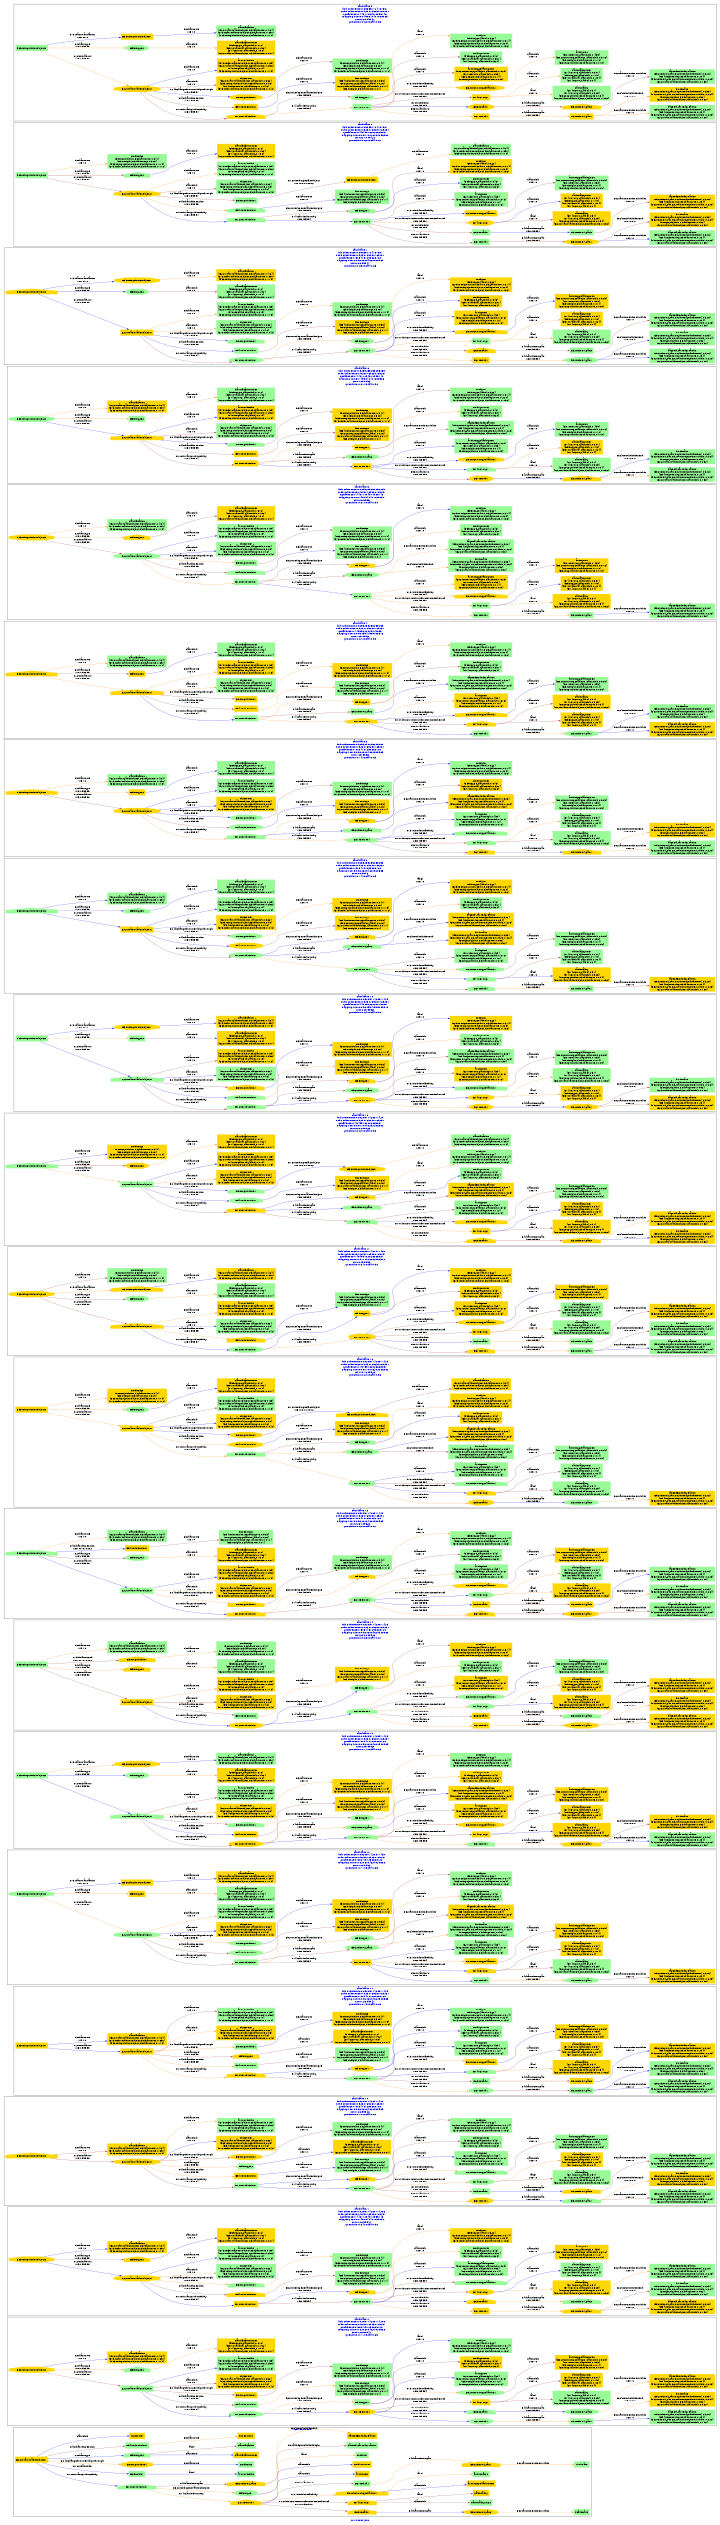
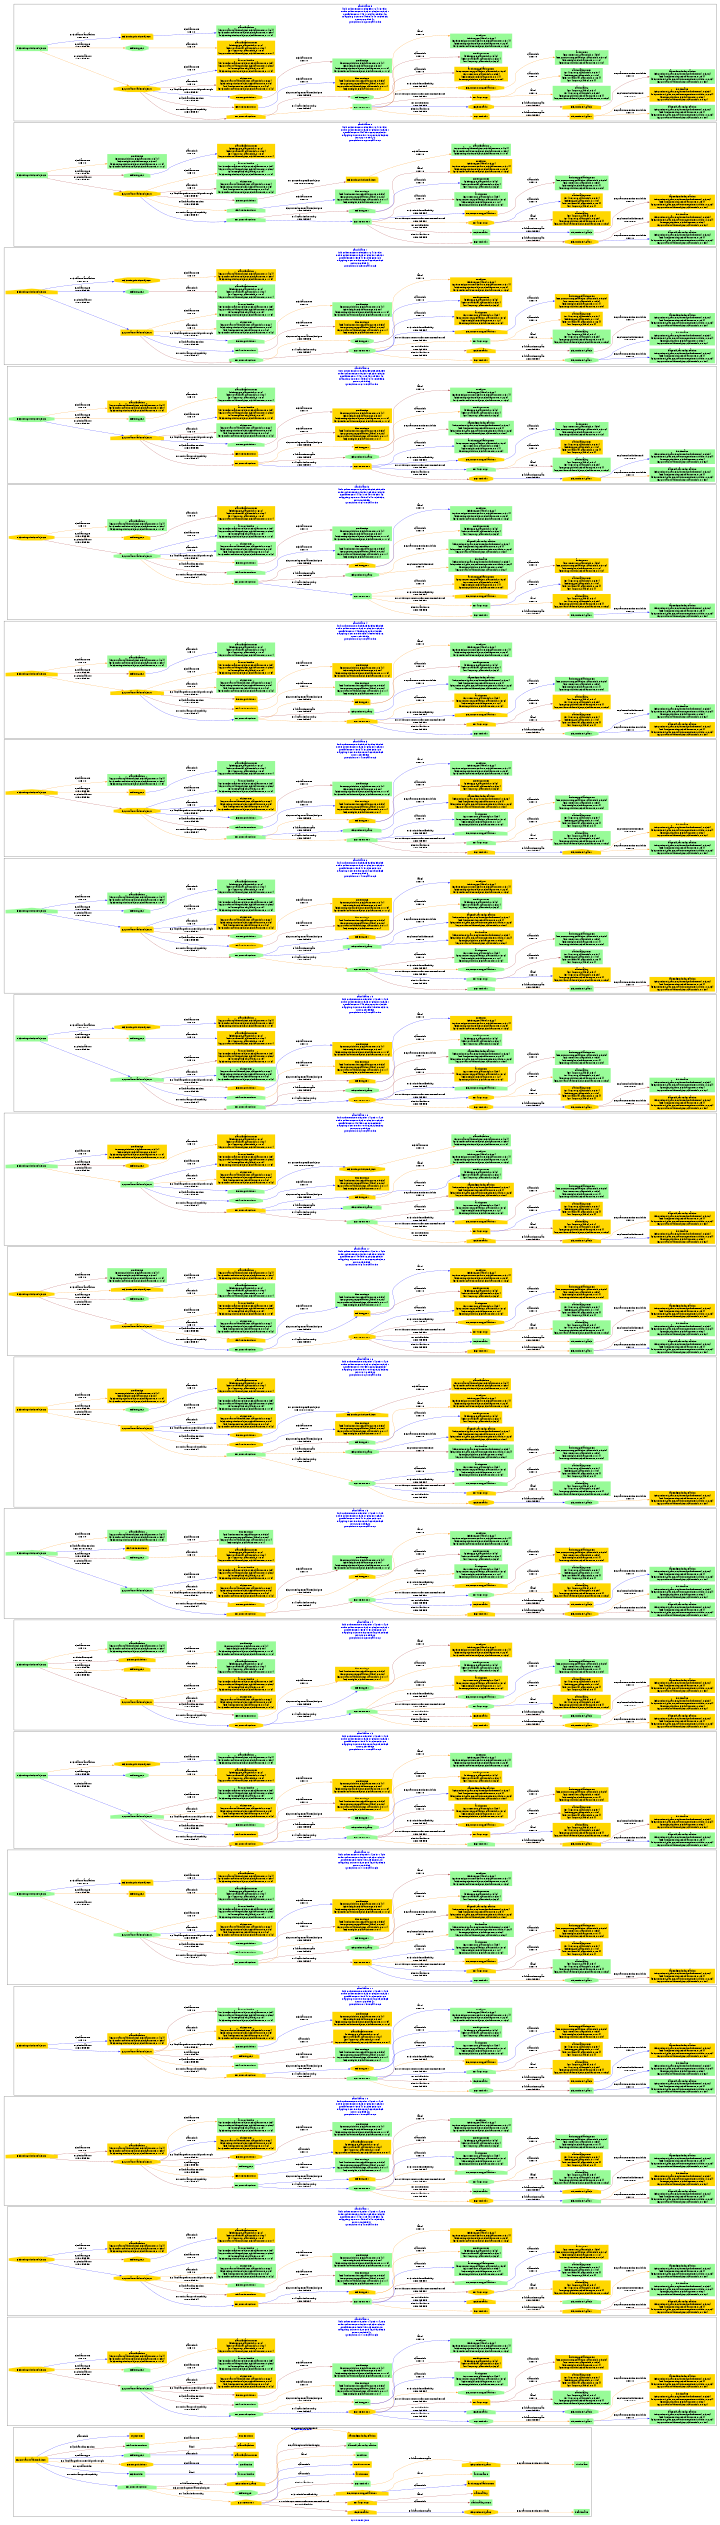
node "classification": fillcolor palegreen -> gold
